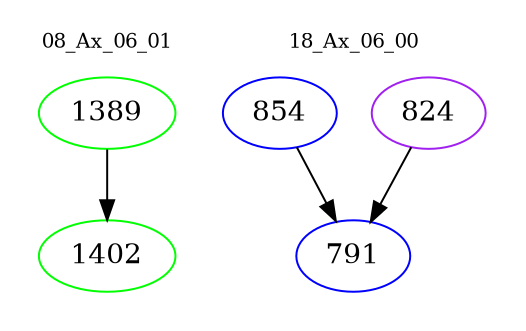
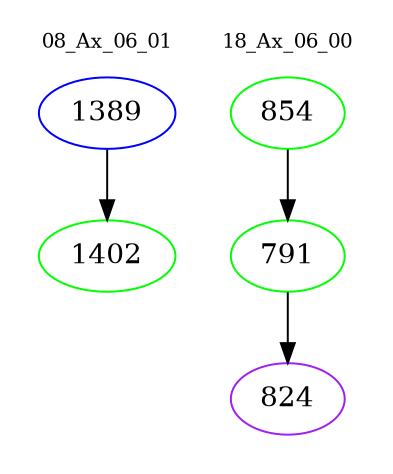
node "1389": color green -> blue
node "854": color blue -> green
edge "824" -> "791": reversed
node "791": color blue -> green
